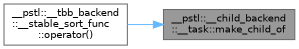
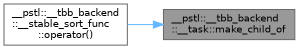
node "__pstl::__child_backend ::__task::make_child_of": label "__pstl::__child_backend ::__task::make_child_of" -> "__pstl::__tbb_backend ::__task::make_child_of"
